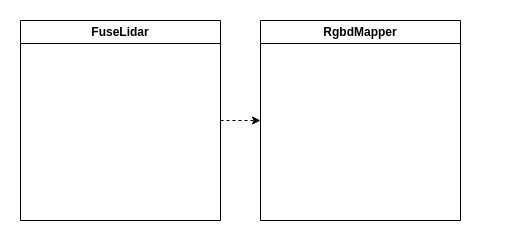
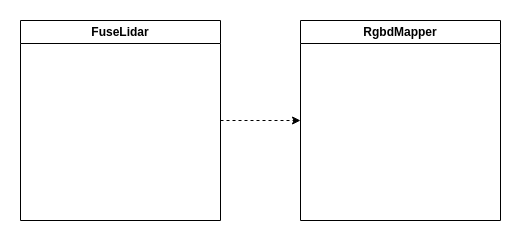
node "RgbdMapper": moved (361, 121) -> (401, 121)
